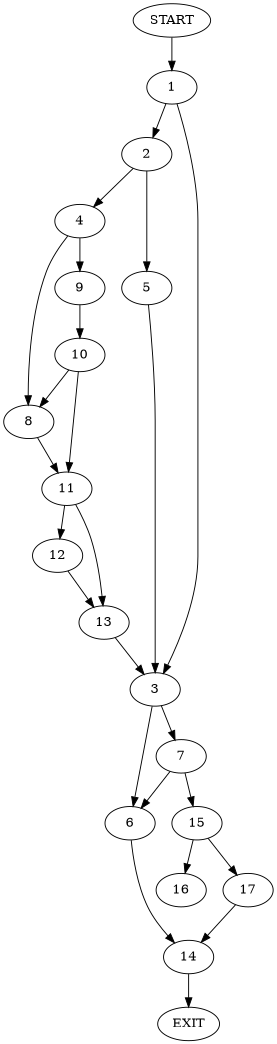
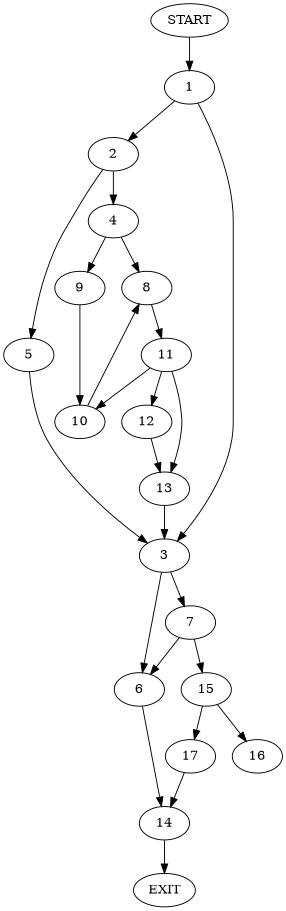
edge "10" -> "11": reversed
